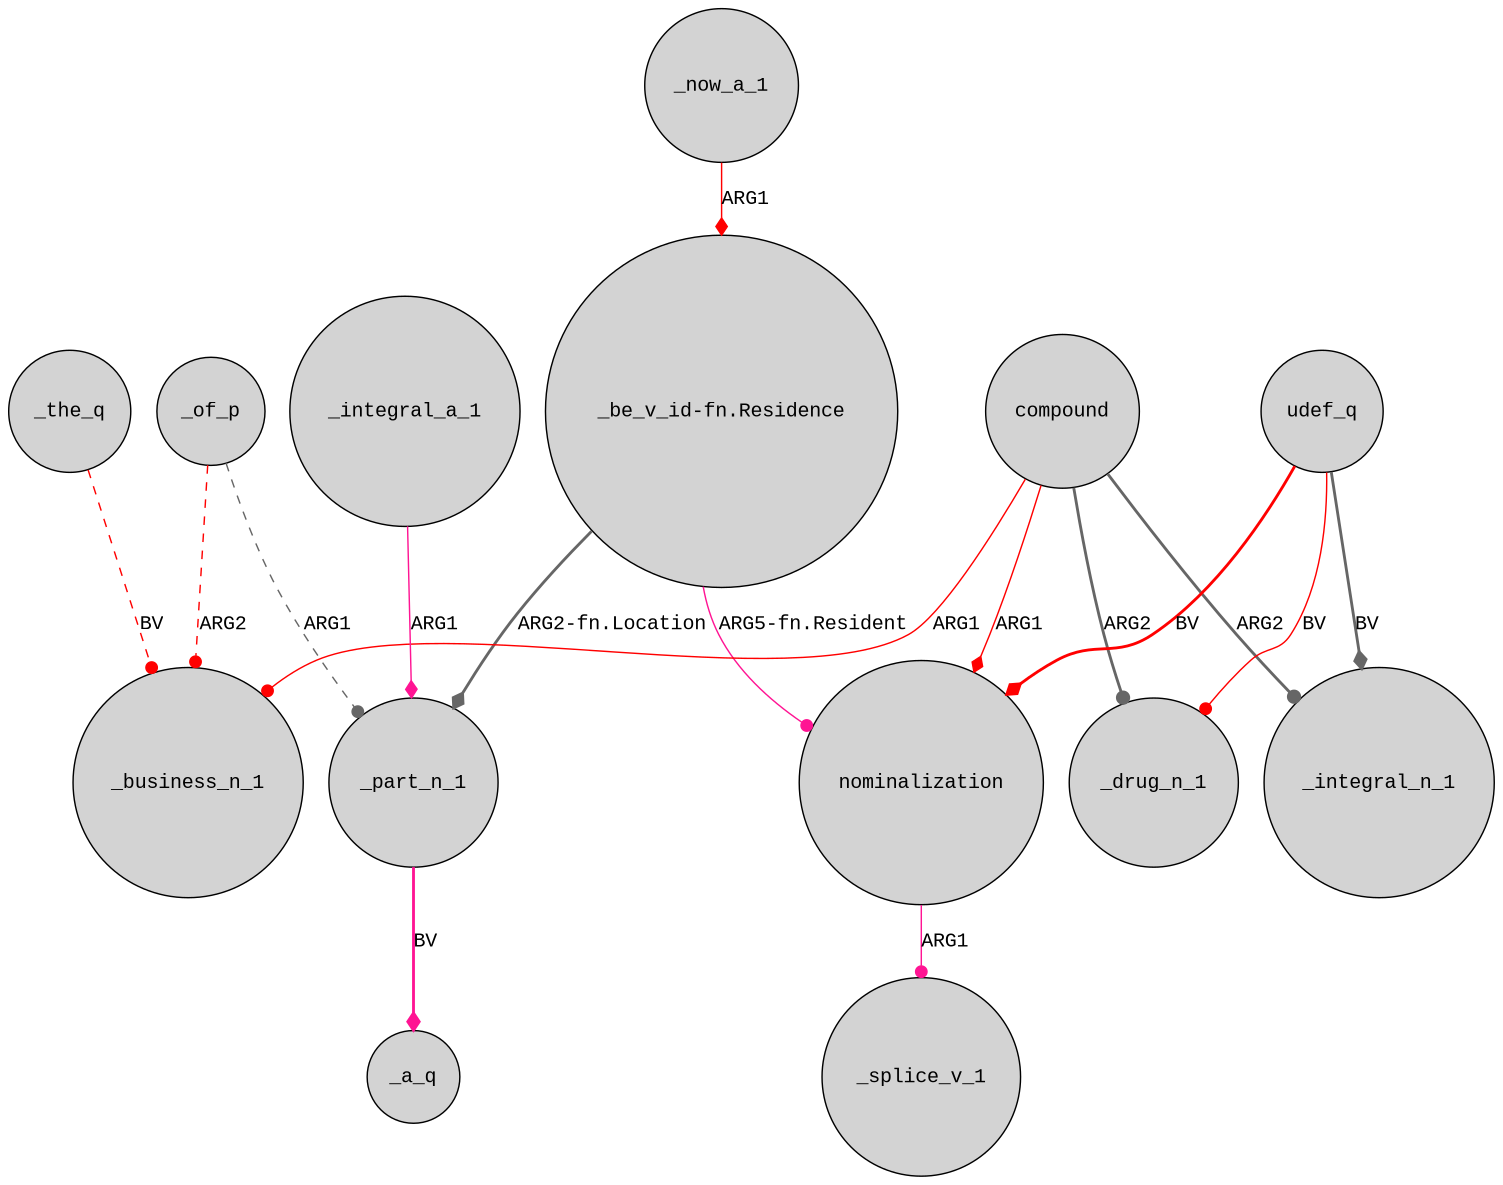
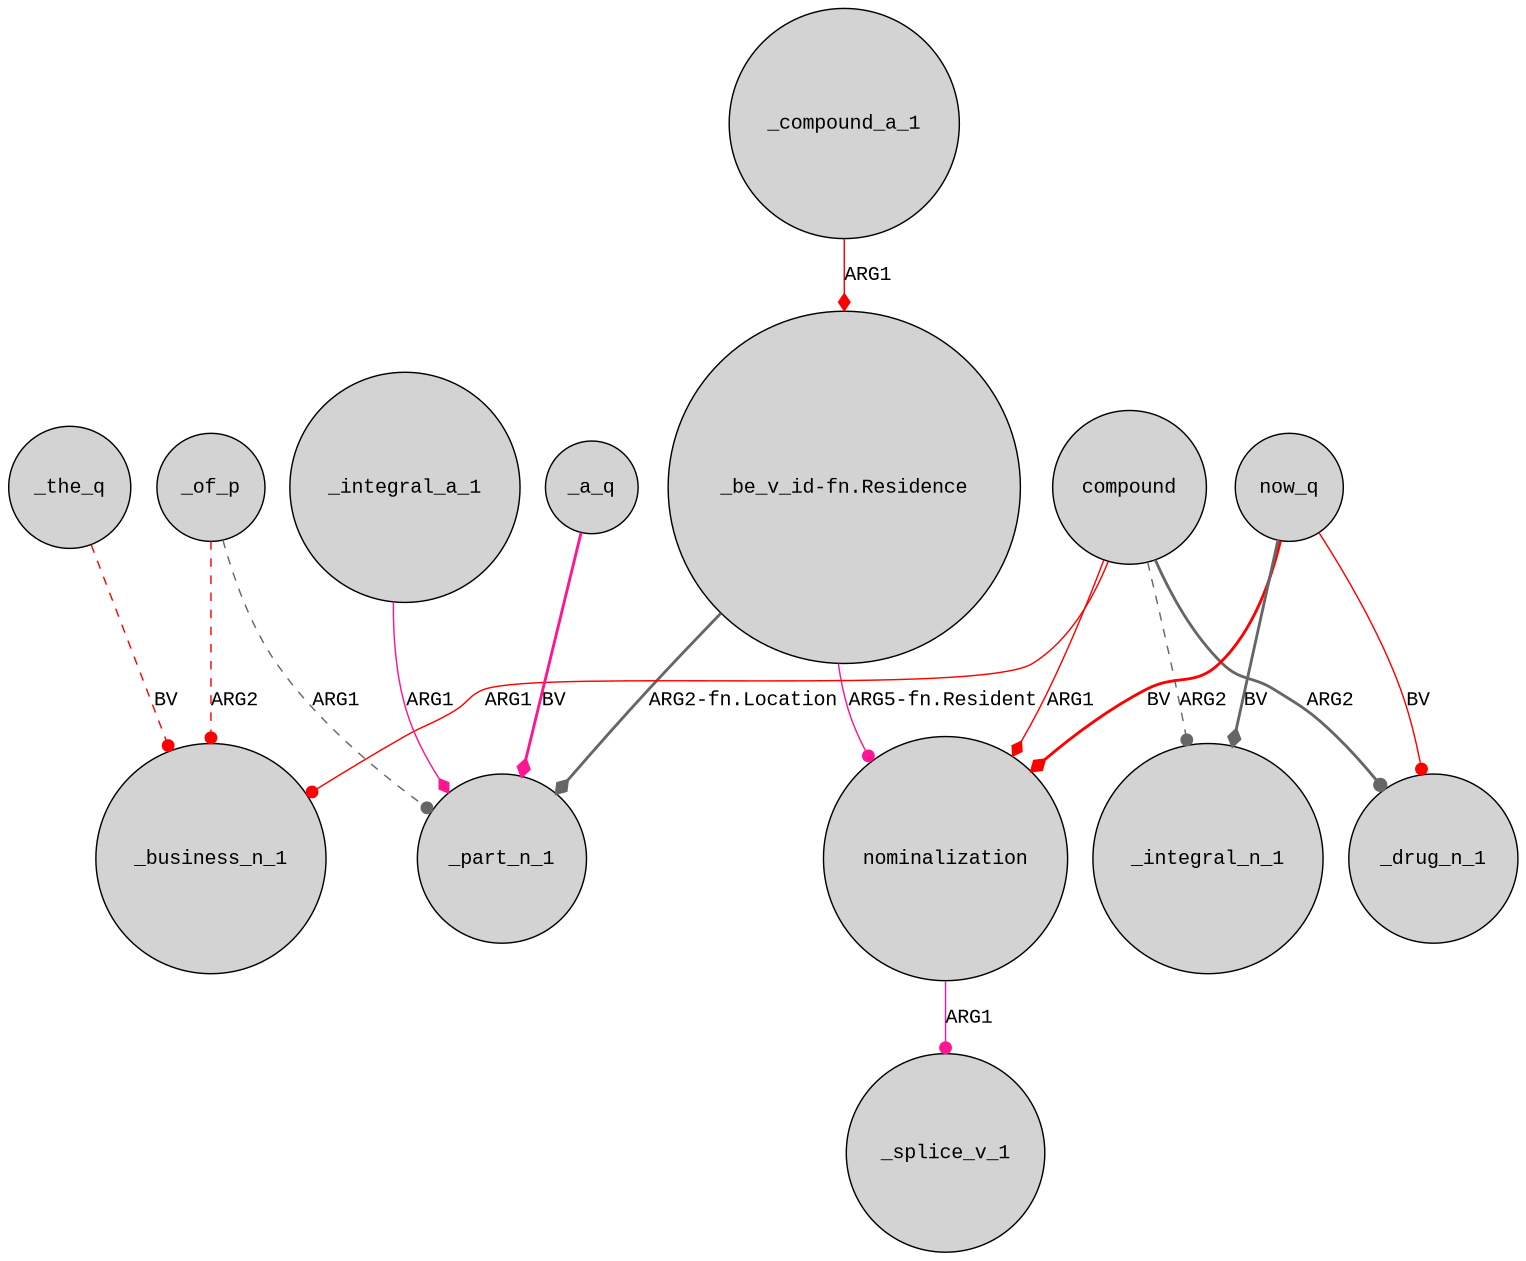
node "_now_a_1": label "_now_a_1" -> "_compound_a_1"
node "udef_q": label "udef_q" -> "now_q"
edge "compound" -> "_integral_n_1": style bold -> dashed
edge "_part_n_1" -> "_a_q": reversed
